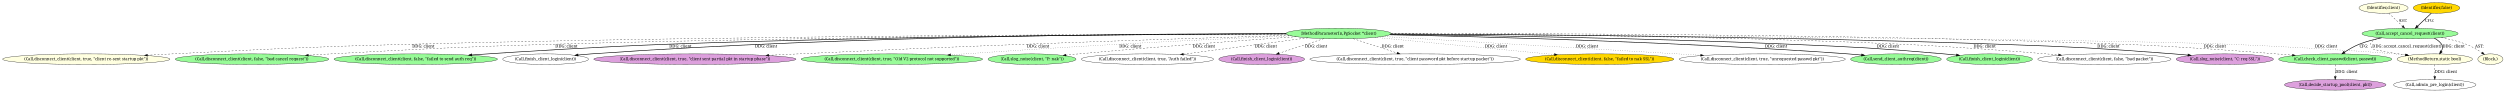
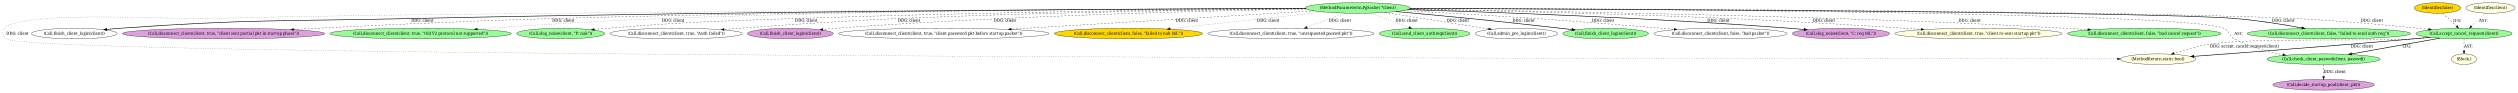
edge "(MethodParameterIn,PgSocket *client)" -> "(Call,accept_cancel_request(client))": added, label "DDG: client"
edge "(Identifier,client)" -> "(Call,accept_cancel_request(client))": style dashed -> dotted
edge "(Identifier,false)" -> "(Call,accept_cancel_request(client))": style bold -> dashed
edge "(MethodParameterIn,PgSocket *client)" -> "(Call,send_client_authreq(client))": style bold -> dotted
edge "(MethodParameterIn,PgSocket *client)" -> "(Call,check_client_passwd(client, passwd))": label "DDG: client" -> "AST: "
edge "(MethodReturn,static bool)" -> "(Call,admin_pre_login(client))": now "(MethodParameterIn,PgSocket *client)" -> "(Call,admin_pre_login(client))"
